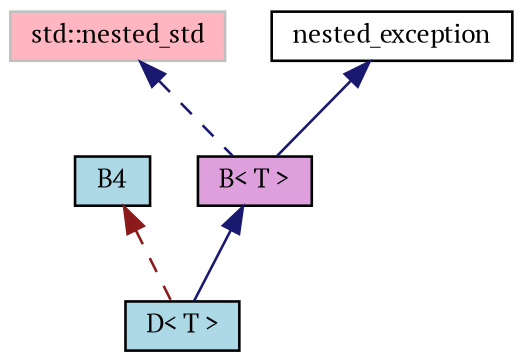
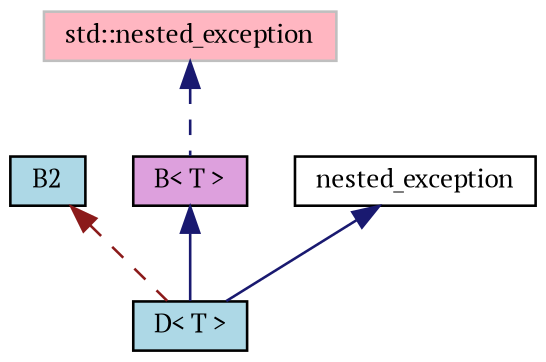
node "std::nested_std": label "std::nested_std" -> "std::nested_exception"
edge "B< T >" -> "nested_exception": now "D< T >" -> "nested_exception"
node "B4": label "B4" -> "B2"
